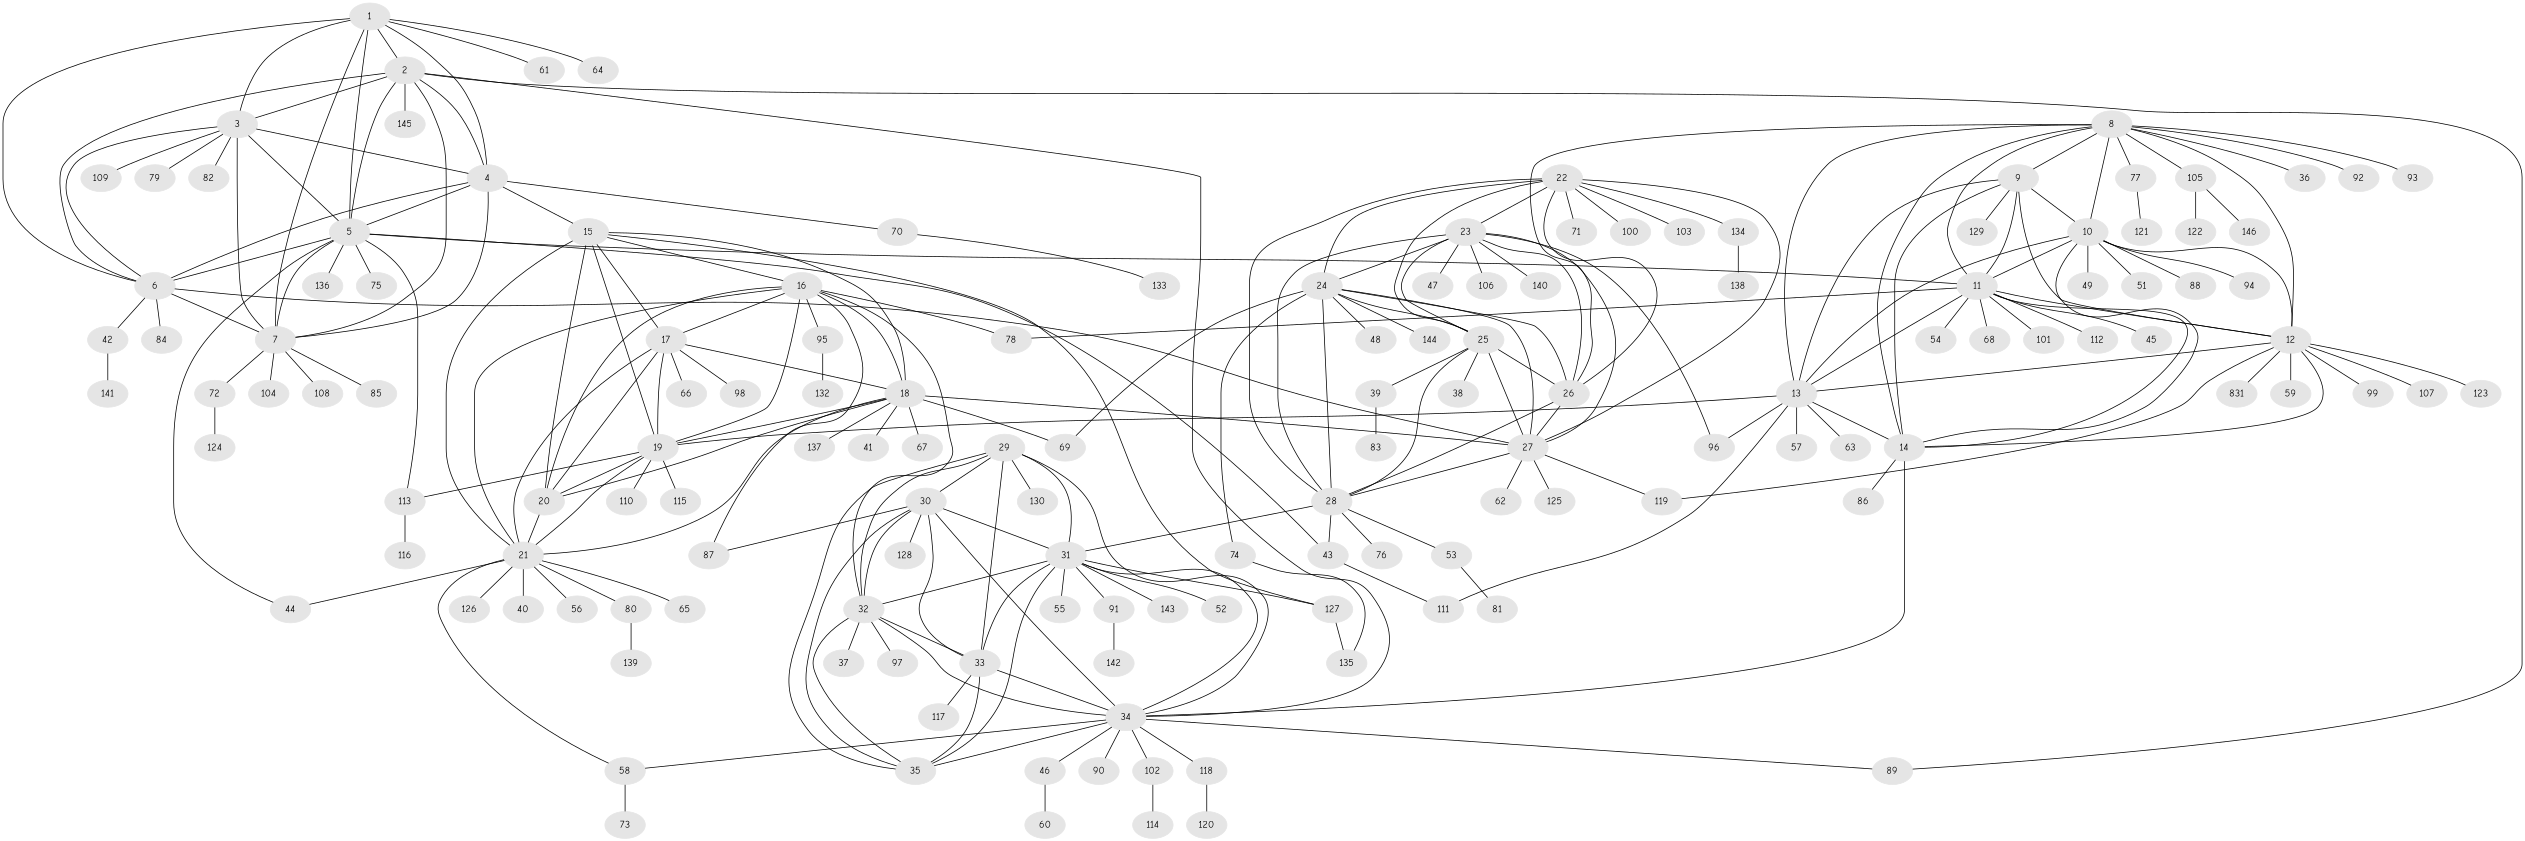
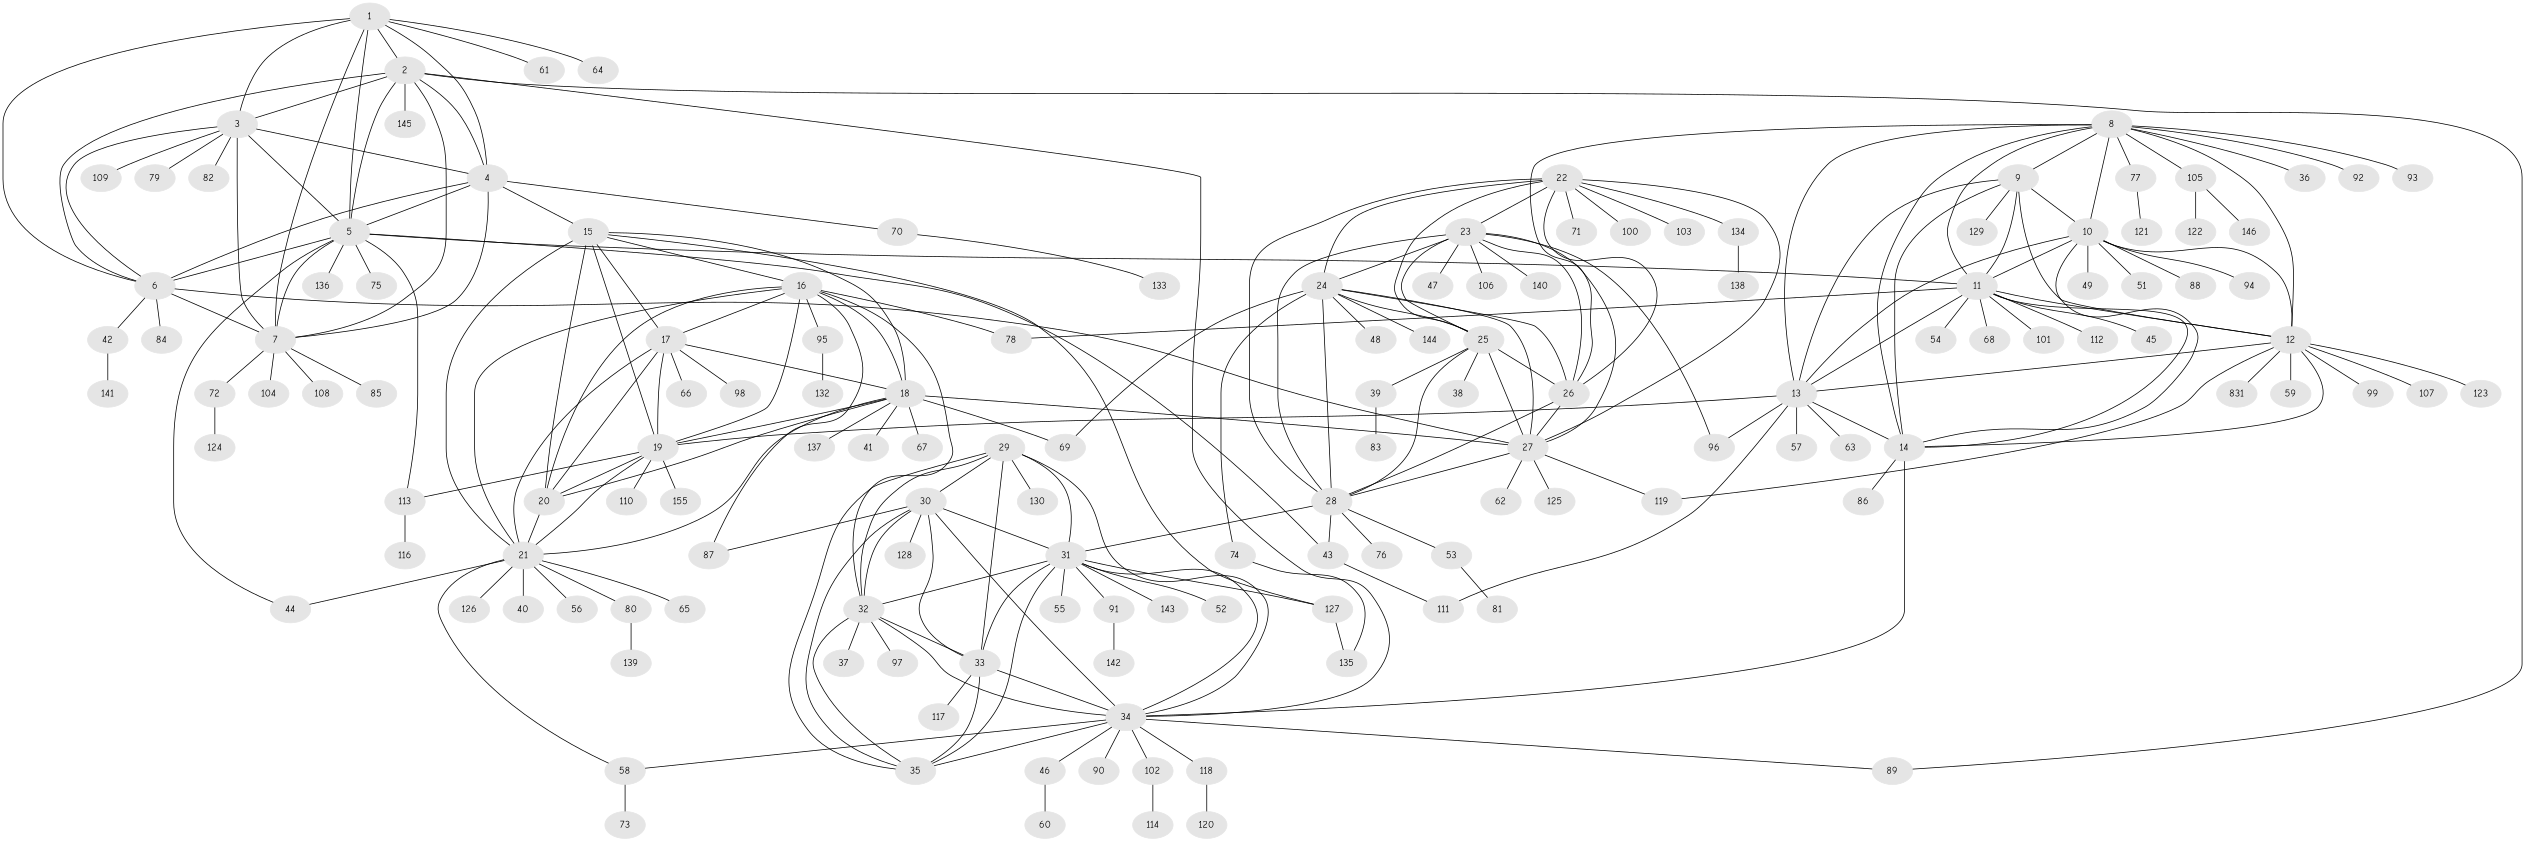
node "115": label "115" -> "155"
